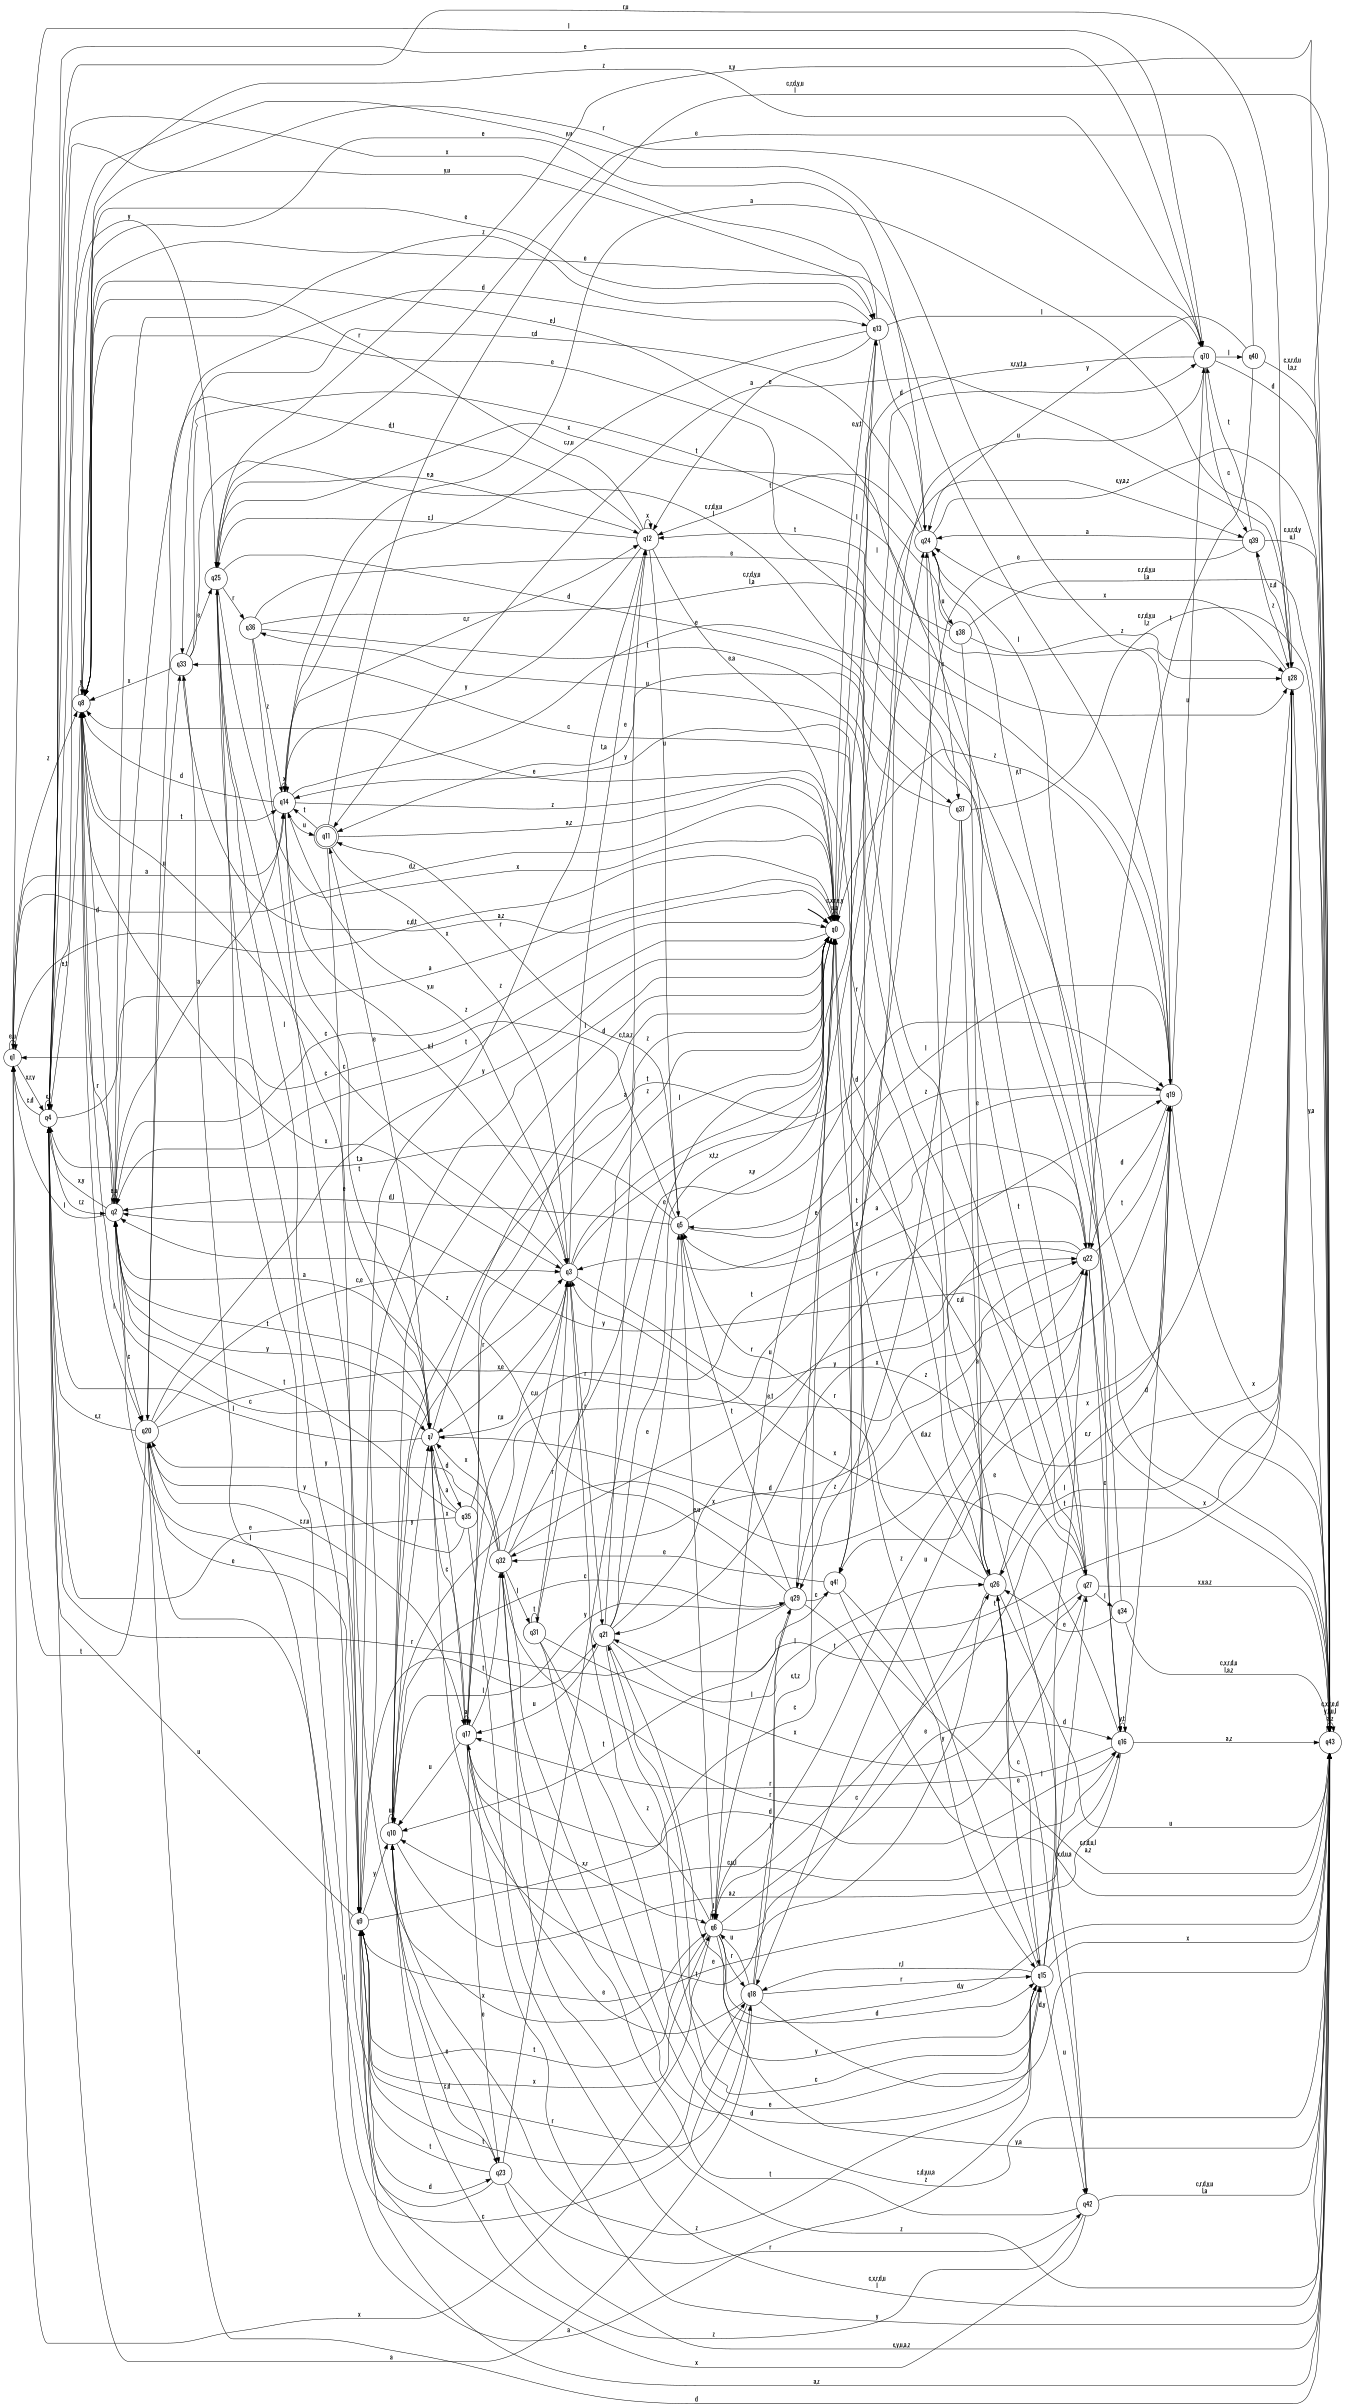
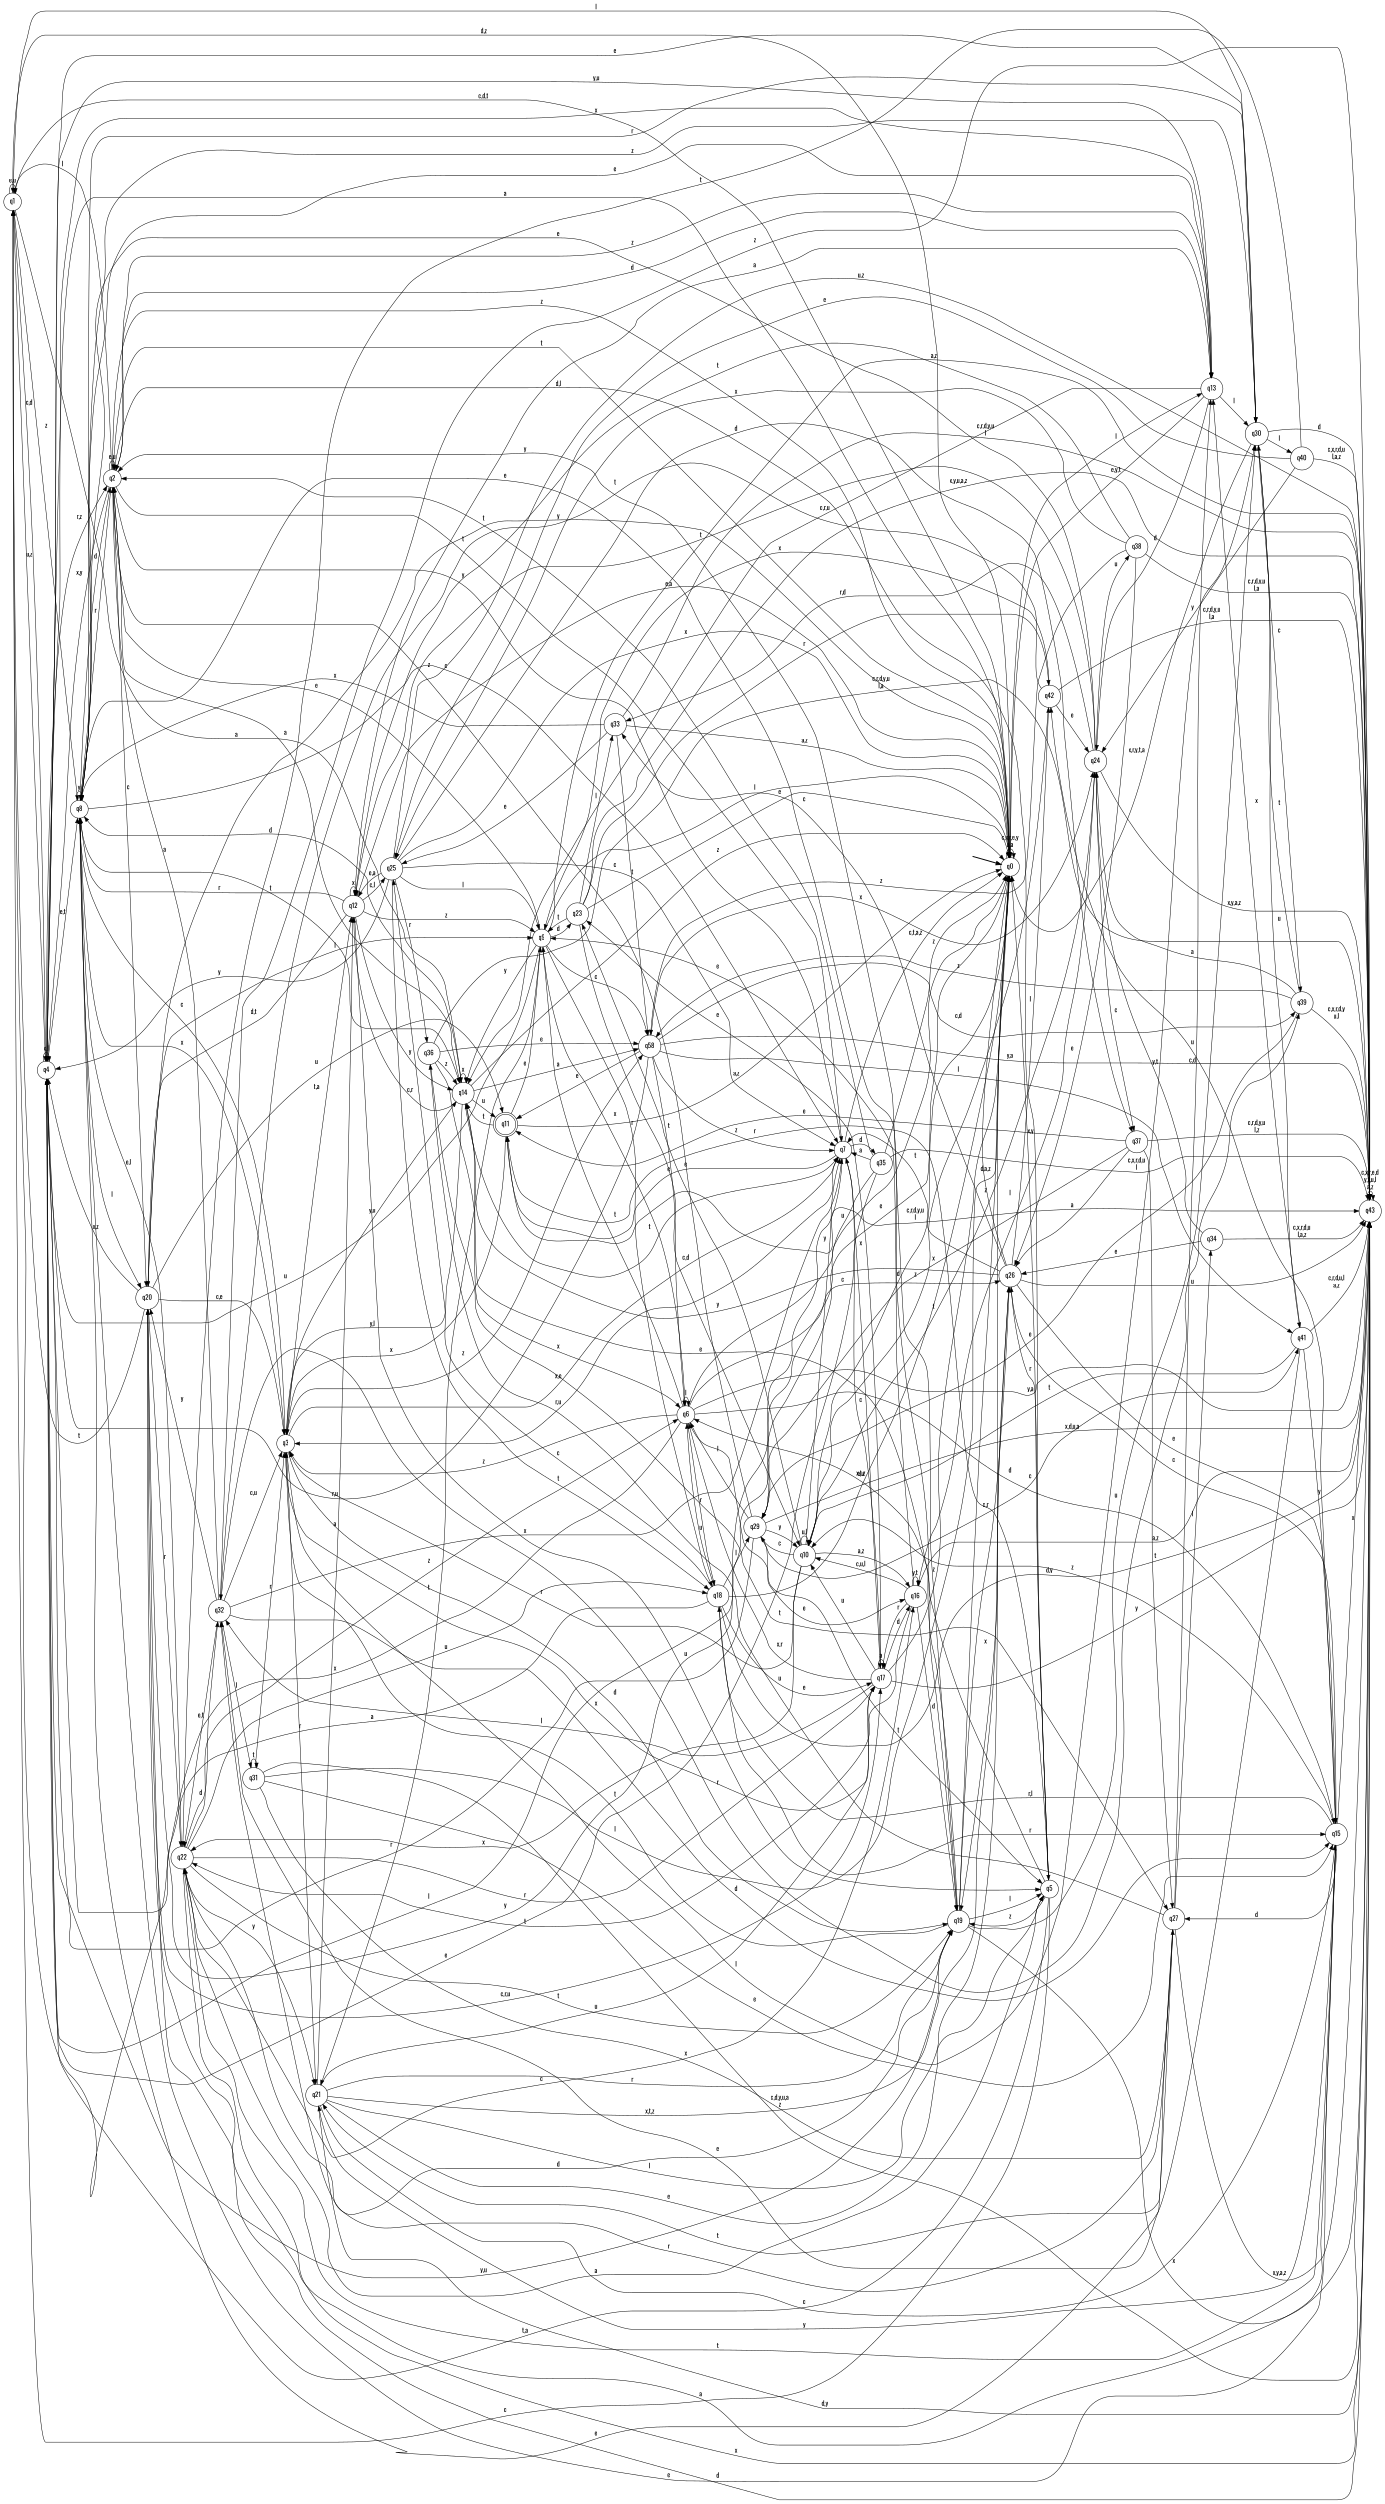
edge "q25" -> "q43": label "x,y" -> "u,z"
node "q70": label "q70" -> "q30"
node "q28": label "q28" -> "q58"
edge "q20" -> "q33": now "q20" -> "q11"
edge "q1" -> "q4": label "x,r,y" -> "u,z"
edge "q27" -> "q0": now "q27" -> "q13"
edge "q9" -> "q10": now "q9" -> "q14"
